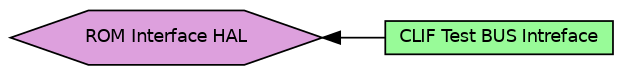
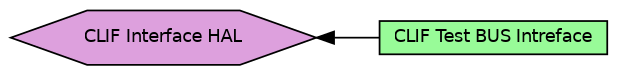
node "ROM Interface HAL": label "ROM Interface HAL" -> "CLIF Interface HAL"
